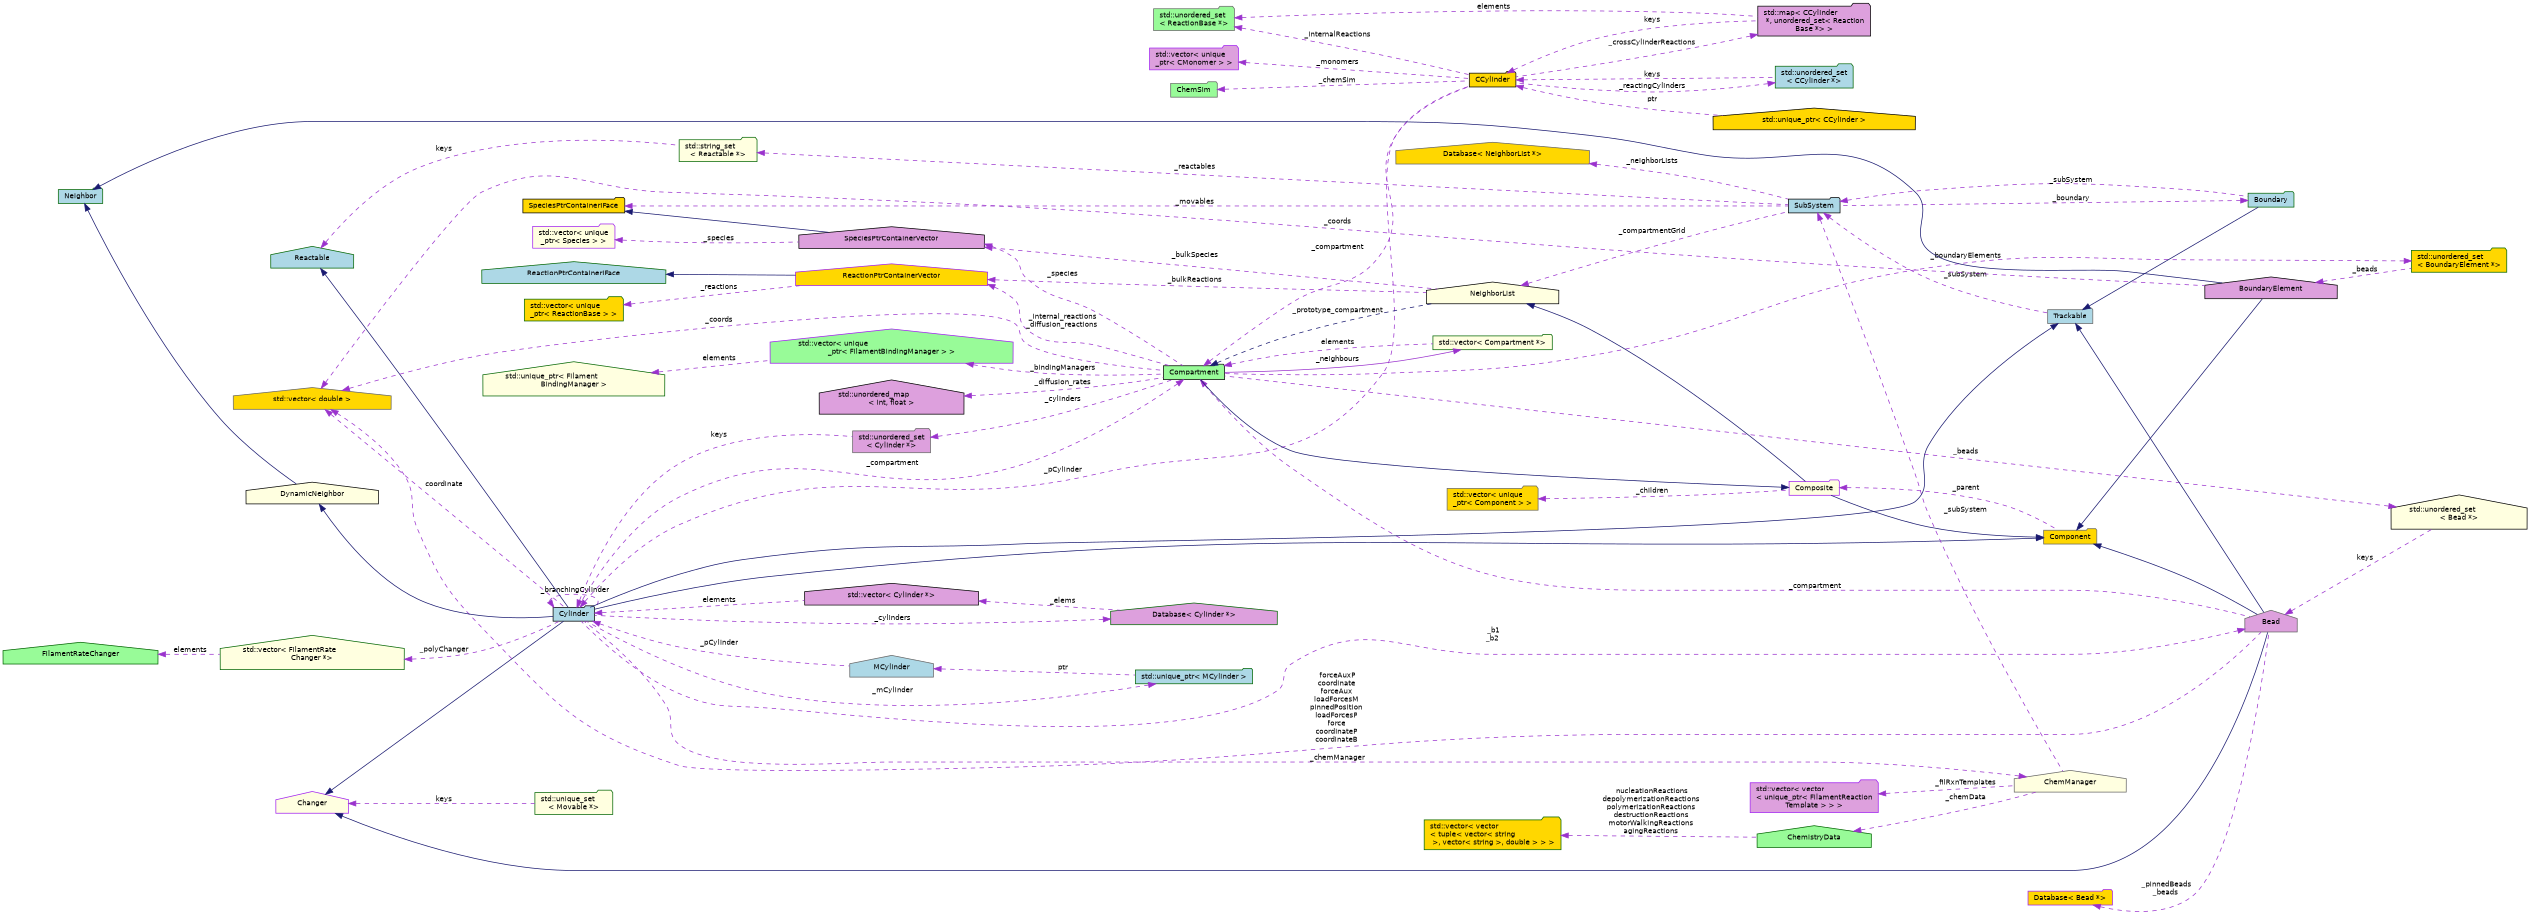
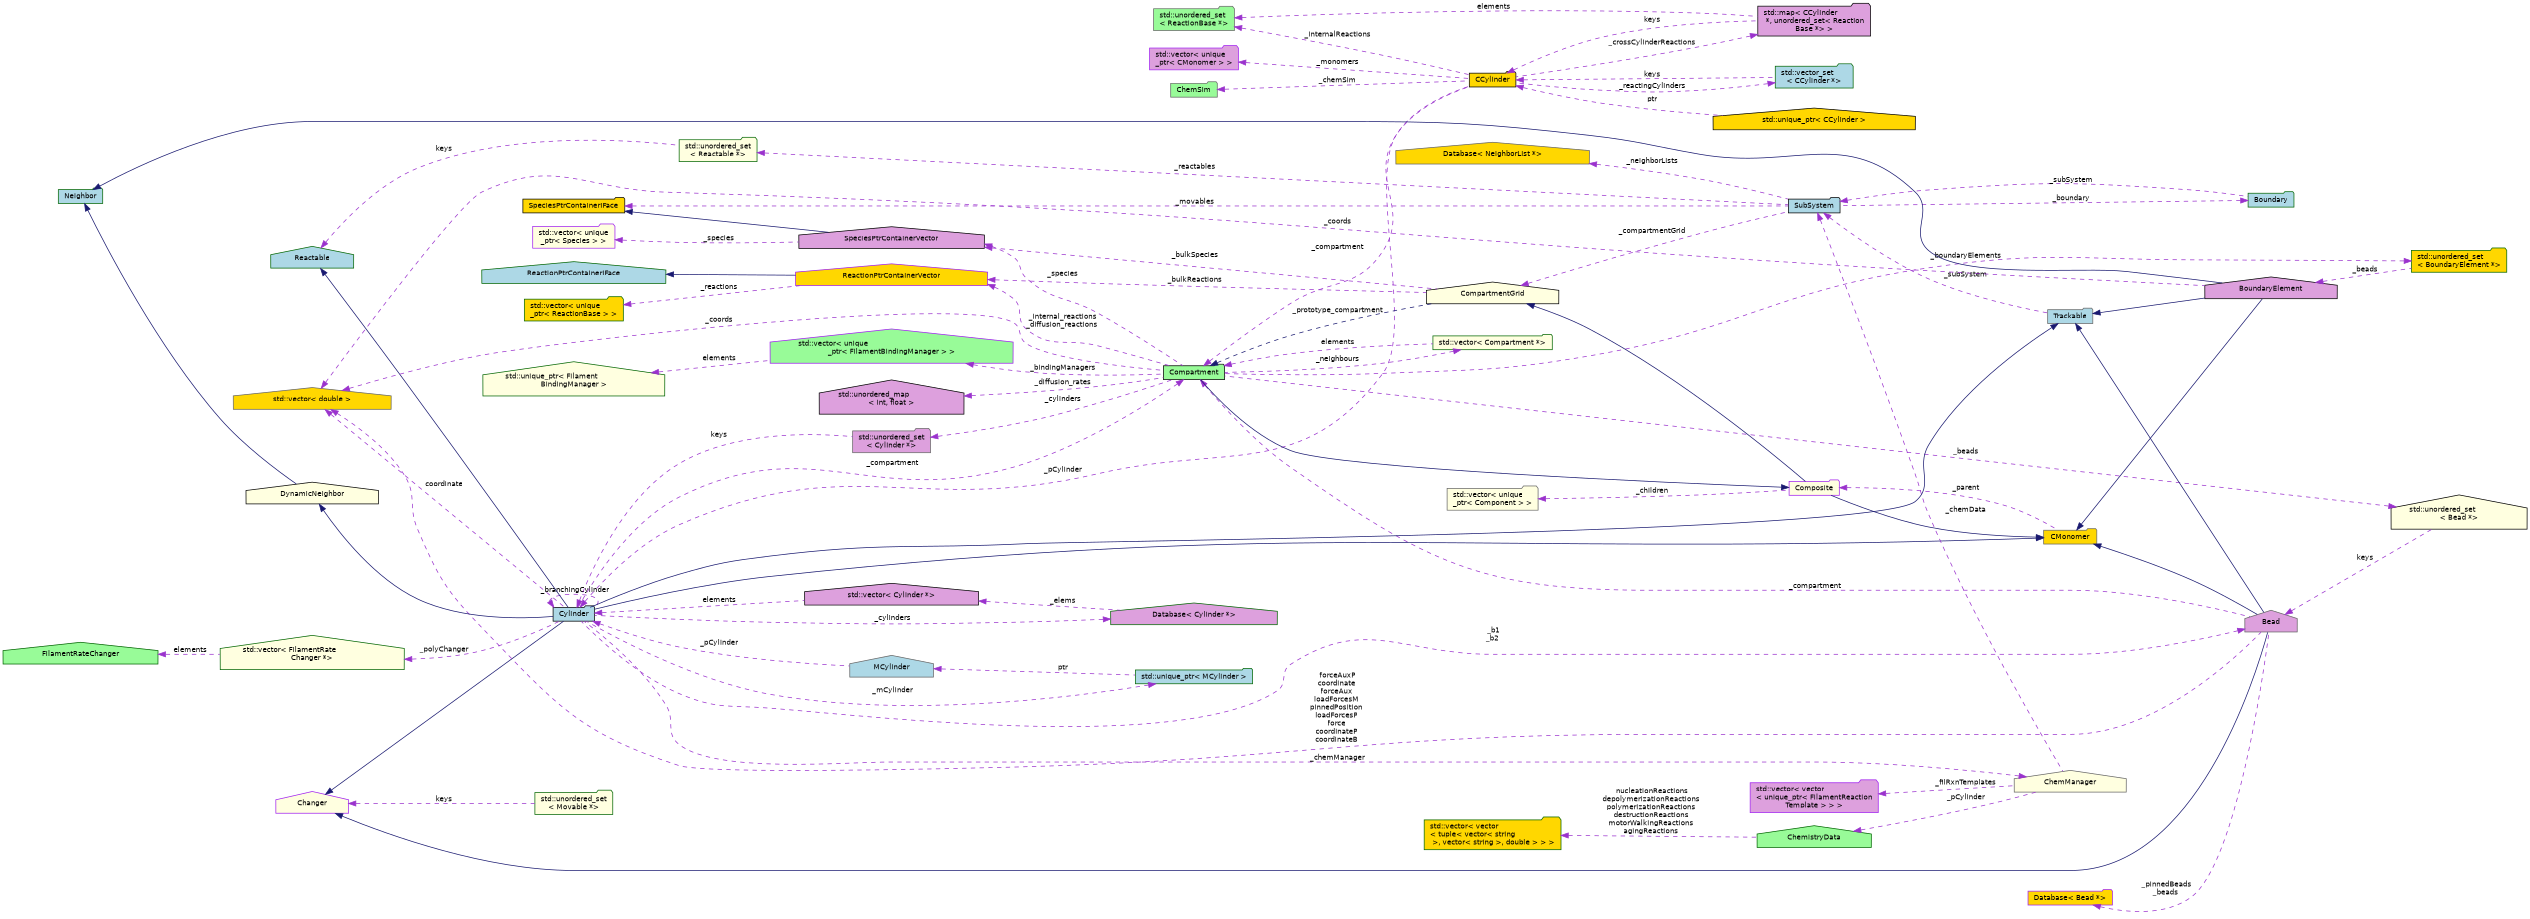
node "std::unordered_set < CCylinder *>": label "std::unordered_set < CCylinder *>" -> "std::vector_set < CCylinder *>"
node "std::string_set < Reactable *>": label "std::string_set < Reactable *>" -> "std::unordered_set < Reactable *>"
edge "Boundary" -> "Trackable": now "BoundaryElement" -> "Trackable"
node "NeighborList": label "NeighborList" -> "CompartmentGrid"
edge "Compartment" -> "std::vector< Compartment *>": style solid -> dashed
node "std::vector< unique _ptr< Component > >": fillcolor gold -> lightyellow
edge "ChemManager" -> "SubSystem": label " _subSystem" -> " _chemData"
node "Component": label "Component" -> "CMonomer"
edge "ChemManager" -> "ChemistryData": label " _chemData" -> " _pCylinder"
node "std::unique_set < Movable *>": label "std::unique_set < Movable *>" -> "std::unordered_set < Movable *>"
